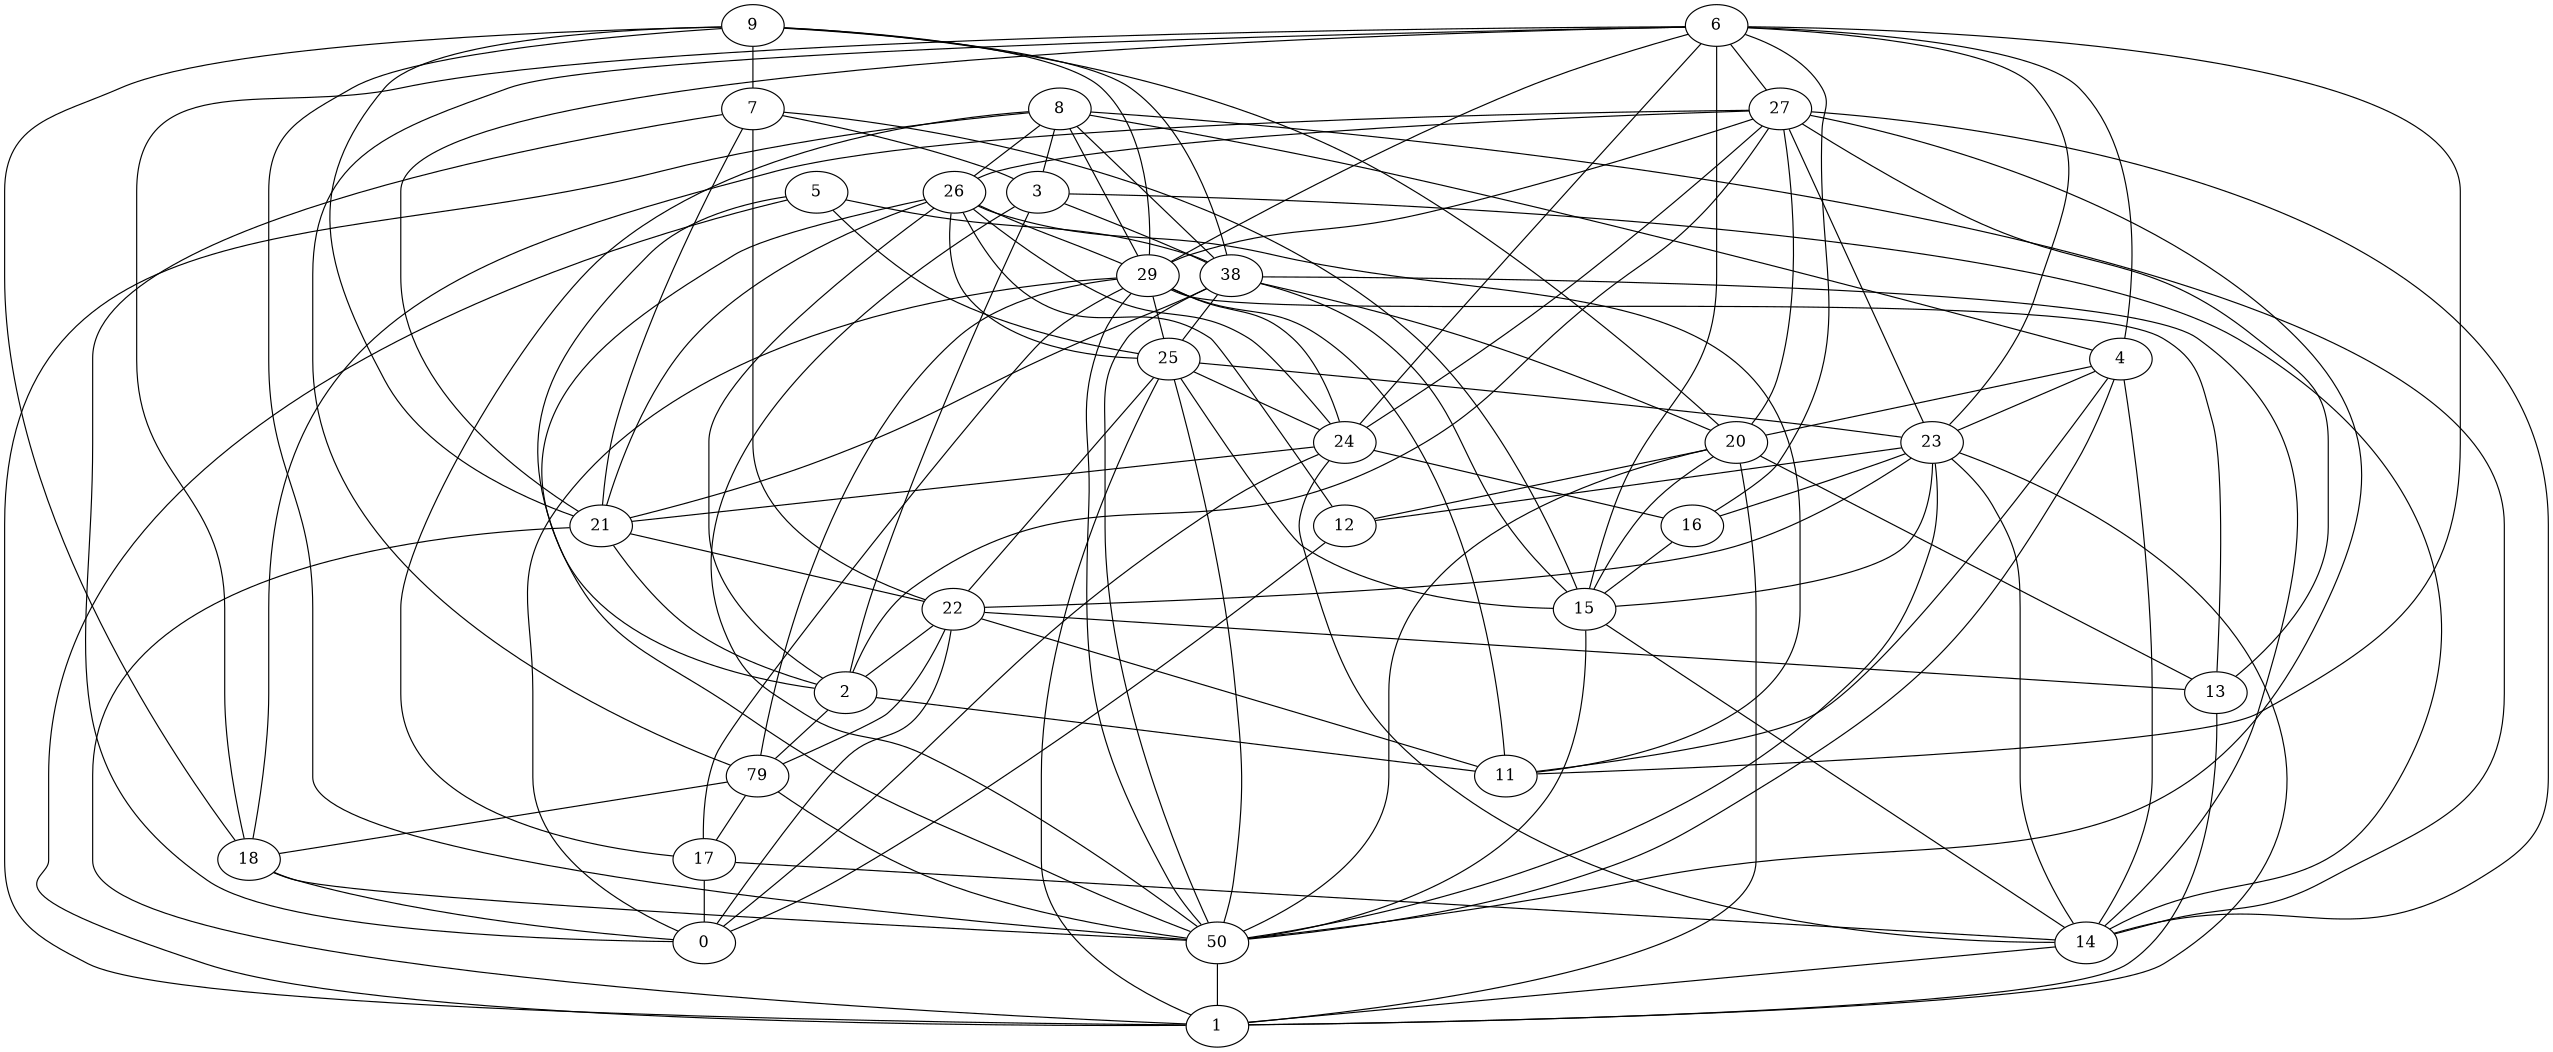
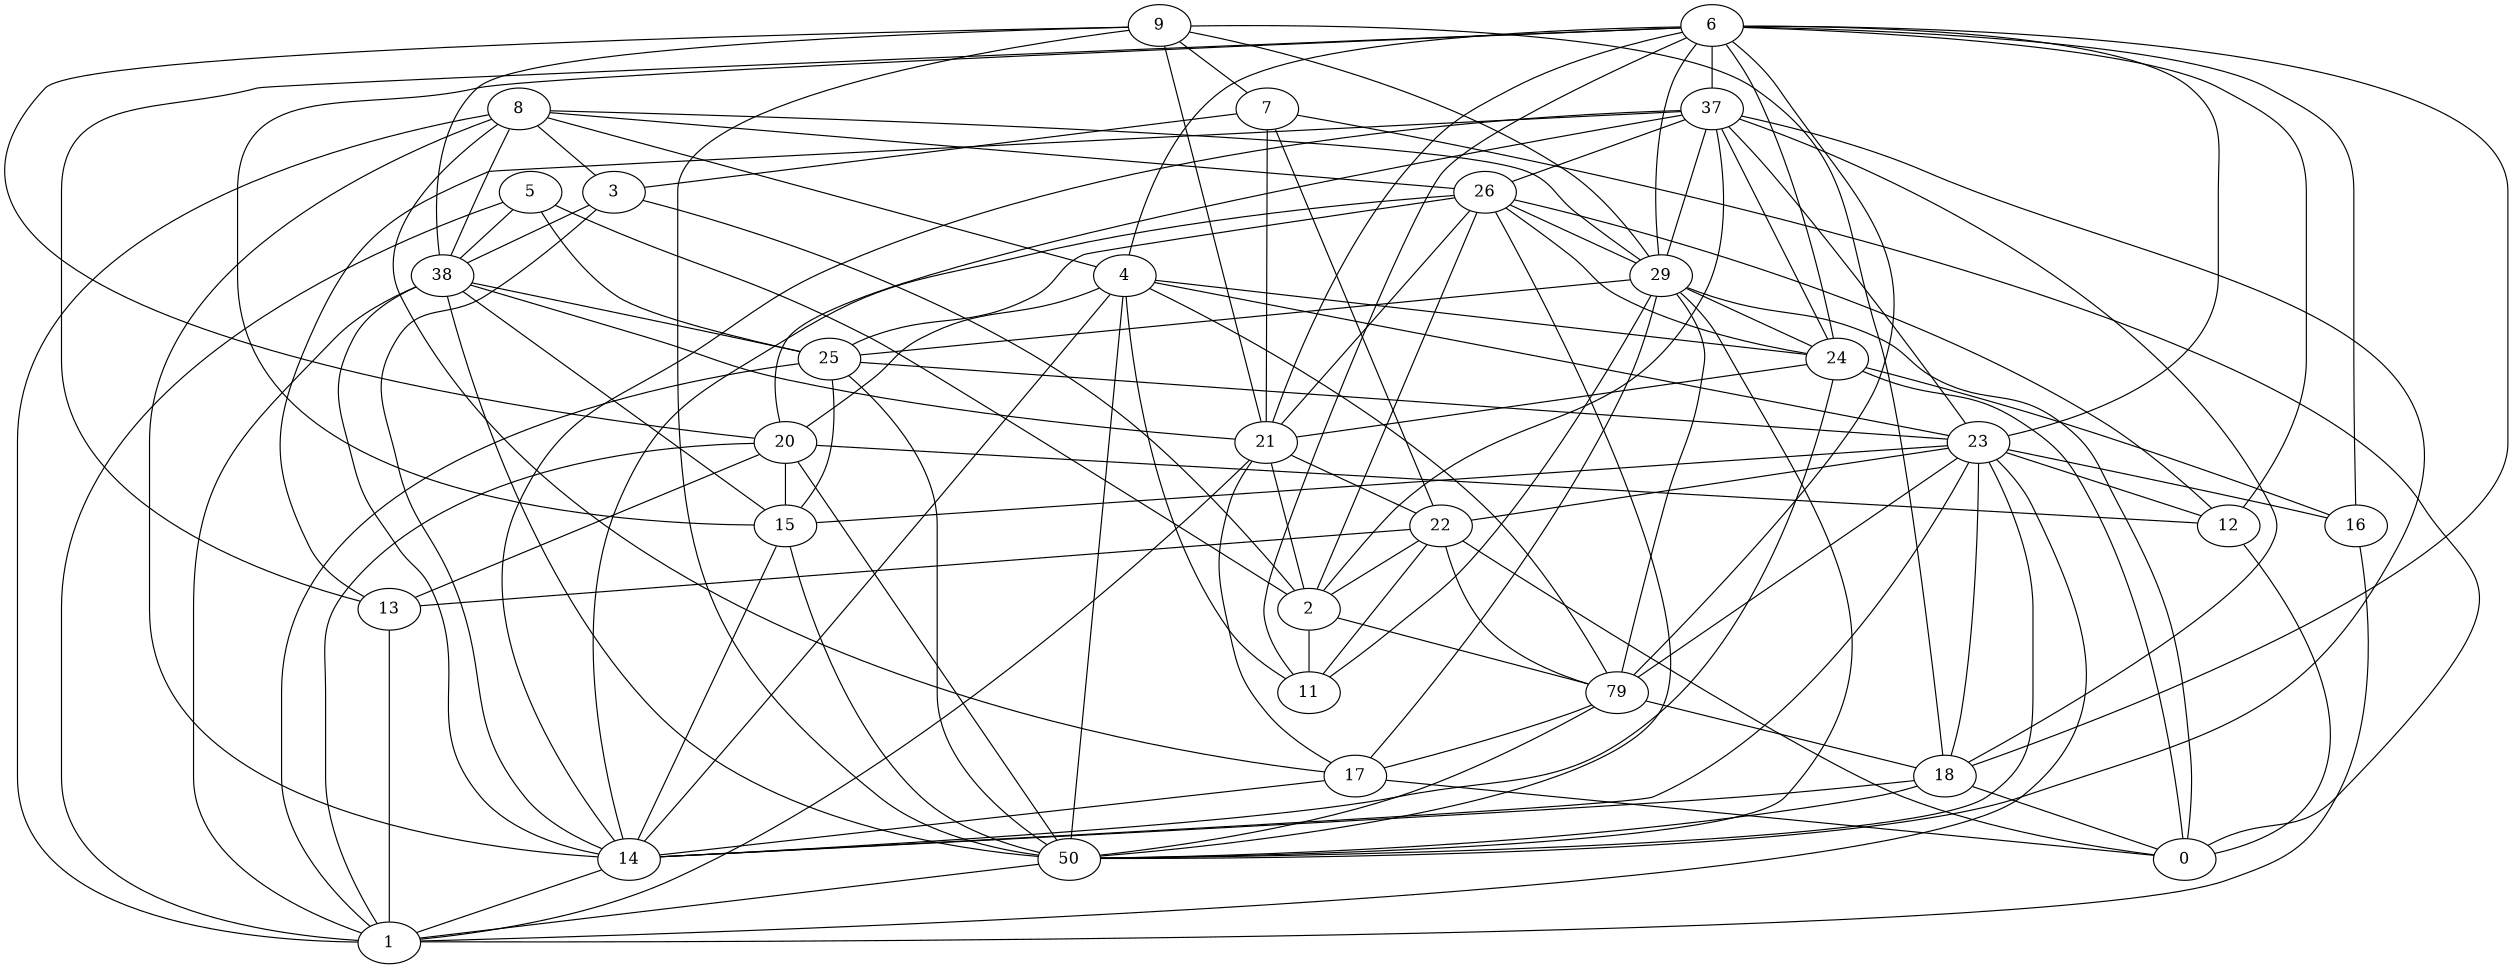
edge "6" -- "12": added
node "27": label "27" -> "37"
edge "7" -- "15": removed
edge "29" -- "13": now "6" -- "13"
edge "26" -- "11": now "26" -- "14"
edge "38" -- "20": now "38" -- "1"
edge "25" -- "24": now "4" -- "24"
edge "4" -- "79": added
edge "25" -- "22": removed
edge "23" -- "79": added
edge "16" -- "15": now "16" -- "1"
edge "23" -- "18": added
edge "3" -- "50": removed
edge "21" -- "17": added
edge "18" -- "14": added
